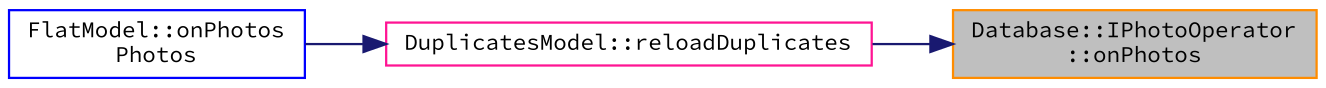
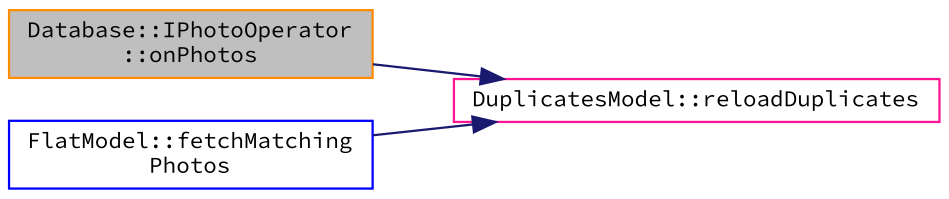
node "FlatModel::onPhotos Photos": label "FlatModel::onPhotos Photos" -> "FlatModel::fetchMatching Photos"
edge "DuplicatesModel::reloadDuplicates" -> "Database::IPhotoOperator ::onPhotos": reversed
